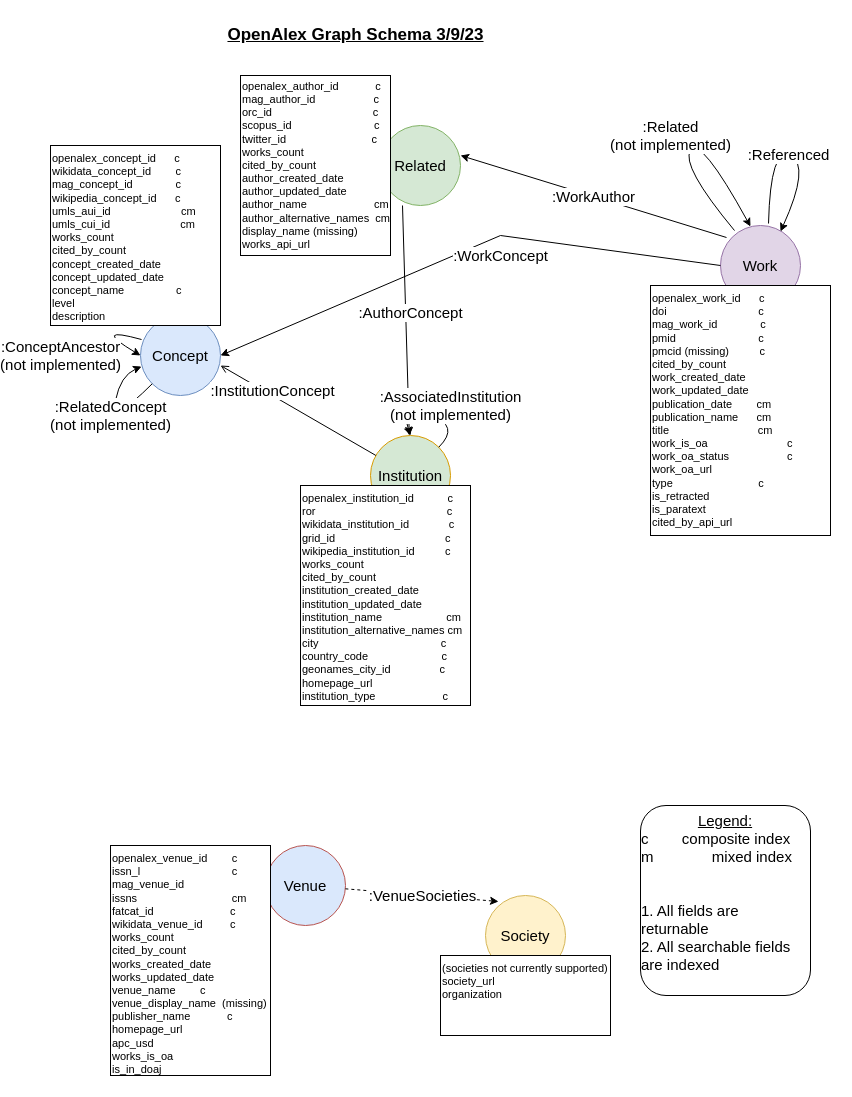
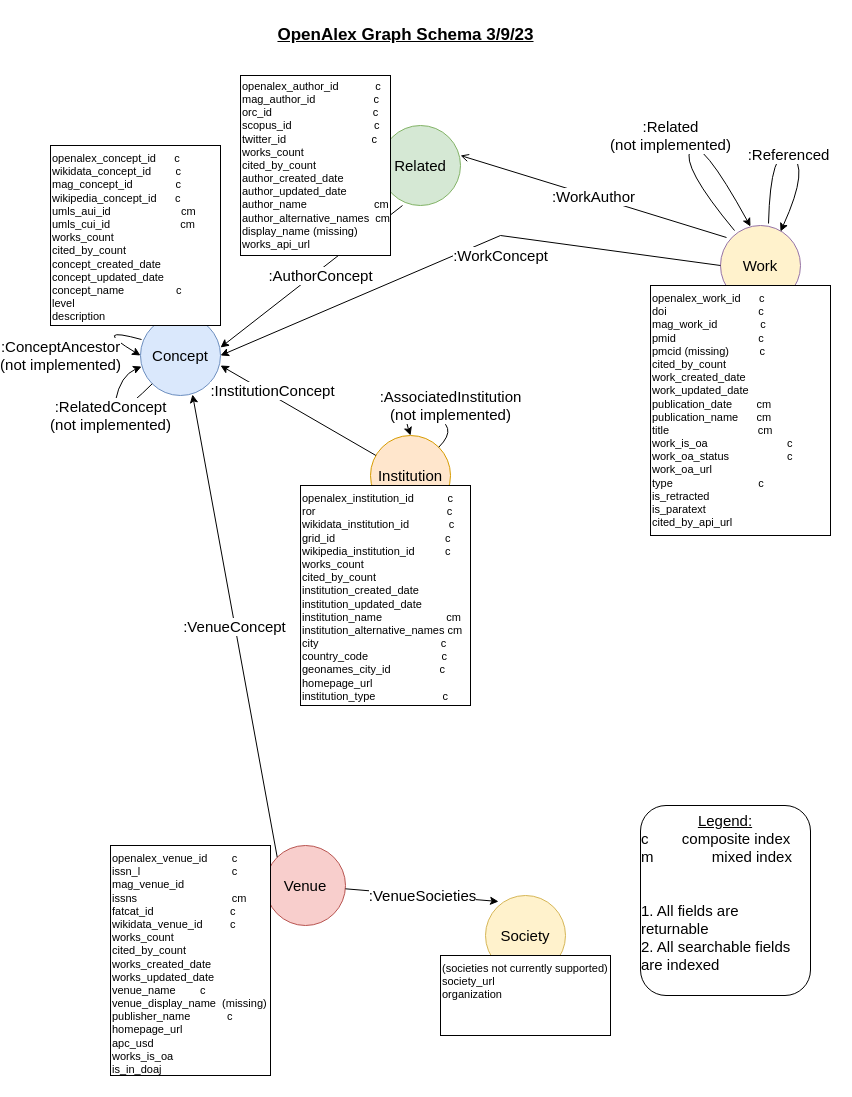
node "OpenAlex Graph Schema 3/9/23": moved (356, 36) -> (406, 36)
edge "Work" -> "Related": arrowhead classic -> open
node "Work": fillcolor #e1d5e7 -> #fff2cc
edge "Related" -> "Institution": now "Related" -> "Concept"
edge "Institution" -> "Concept": arrowhead open -> classic
node "Institution": fillcolor #d5e8d4 -> #ffe6cc
edge "Venue" -> "Concept": added, label ":VenueConcept"
node "Venue": fillcolor #dae8fc -> #f8cecc
edge "Venue" -> "Society": style dashed -> solid
